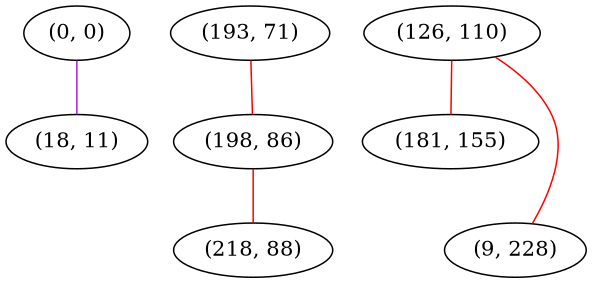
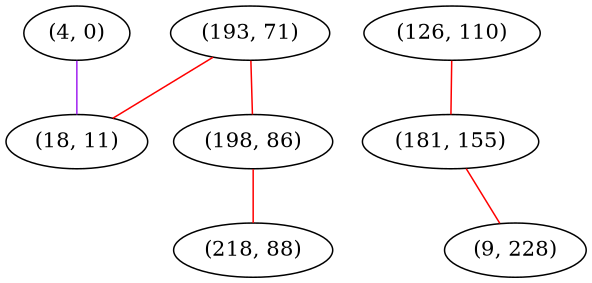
node "(0, 0)": label "(0, 0)" -> "(4, 0)"
edge "(193, 71)" -- "(18, 11)": added
edge "(126, 110)" -- "(9, 228)": now "(181, 155)" -- "(9, 228)"
